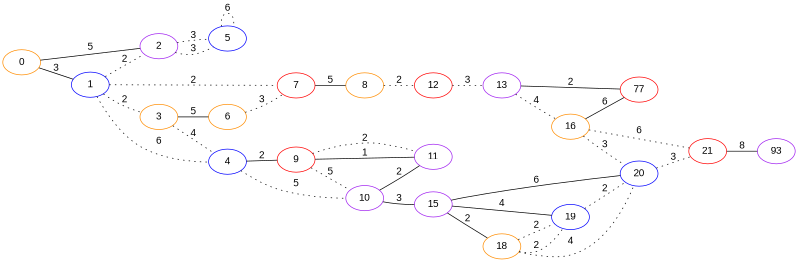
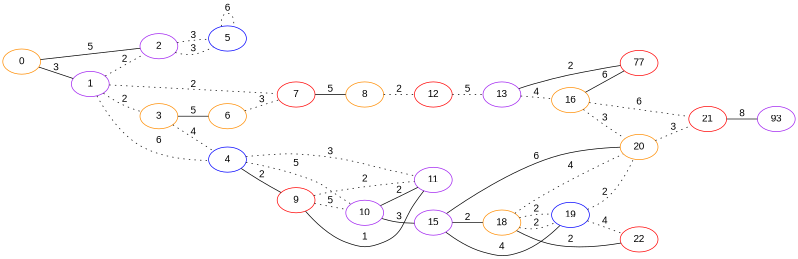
edge "12" -- "13": label "3" -> "5"
node "1": color blue -> purple
edge "4" -- "11": added, label "3"
node "20": color blue -> darkorange
node "22": added
